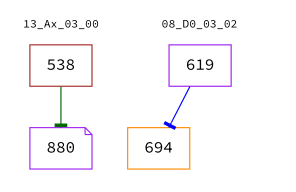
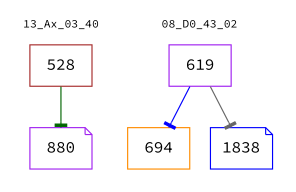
cluster "13_Ax_03_00": label "13_Ax_03_00" -> "13_Ax_03_40"
cluster "08_D0_03_02": label "08_D0_03_02" -> "08_D0_43_02"
node "538": label "538" -> "528"
node "1838": added
